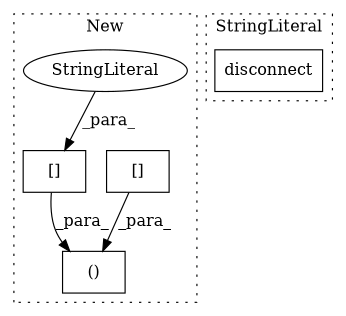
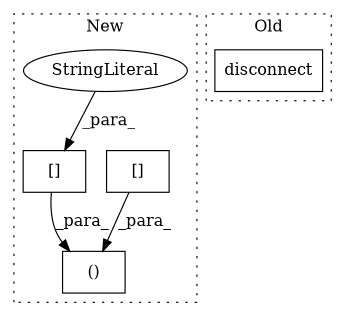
cluster "StringLiteral": label "StringLiteral" -> "Old"
